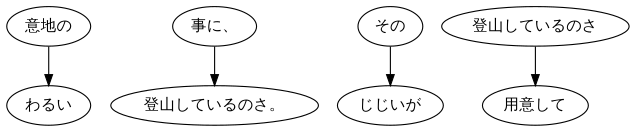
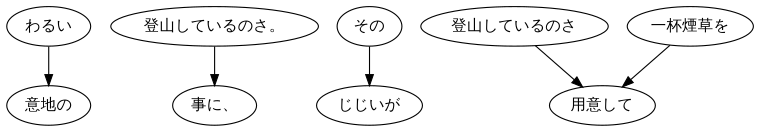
node "一杯煙草を": added
edge "意地の" -> "わるい": reversed
edge "事に、" -> "登山しているのさ。": reversed
